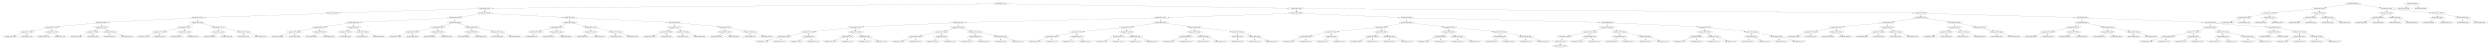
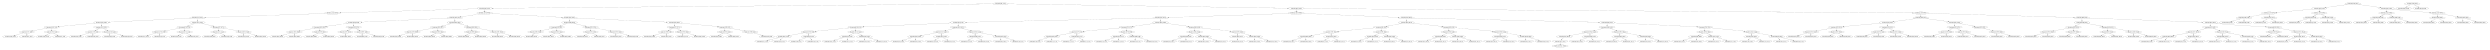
node "Node{data=[6188, 6188]}": removed
